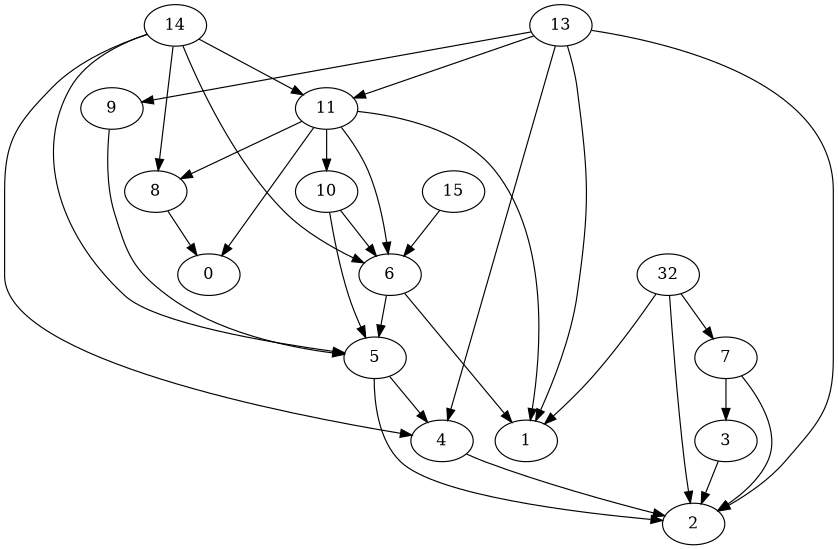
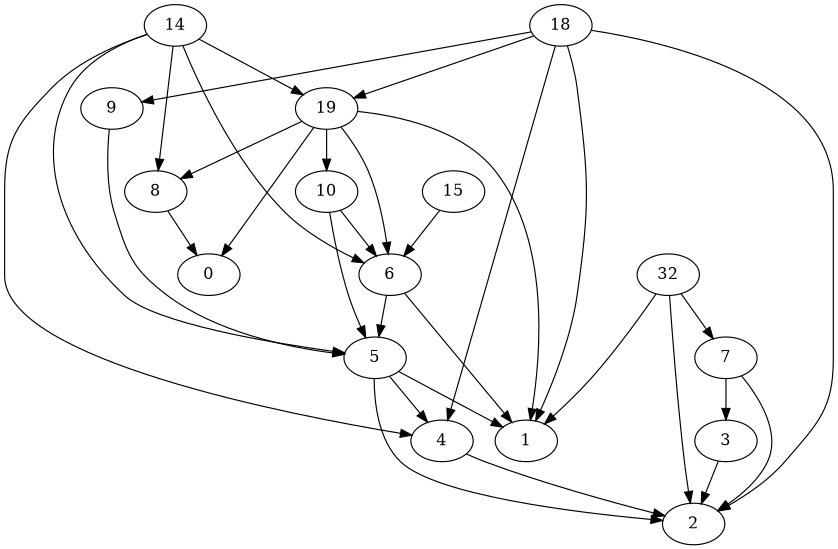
node "13": label "13" -> "18"
node "11": label "11" -> "19"
edge "5" -> "1": added
